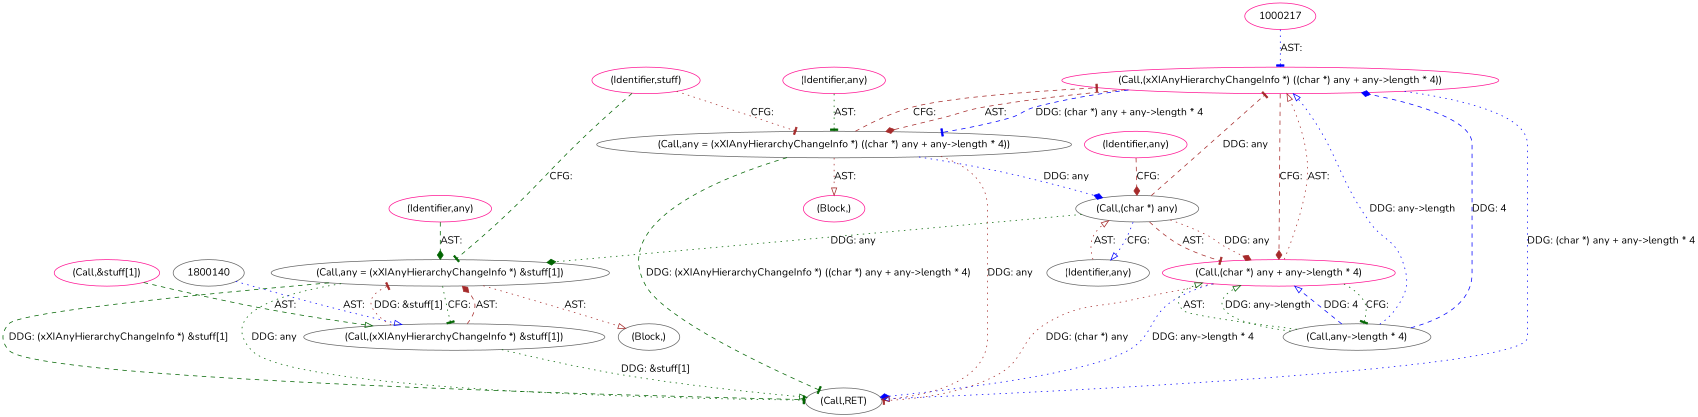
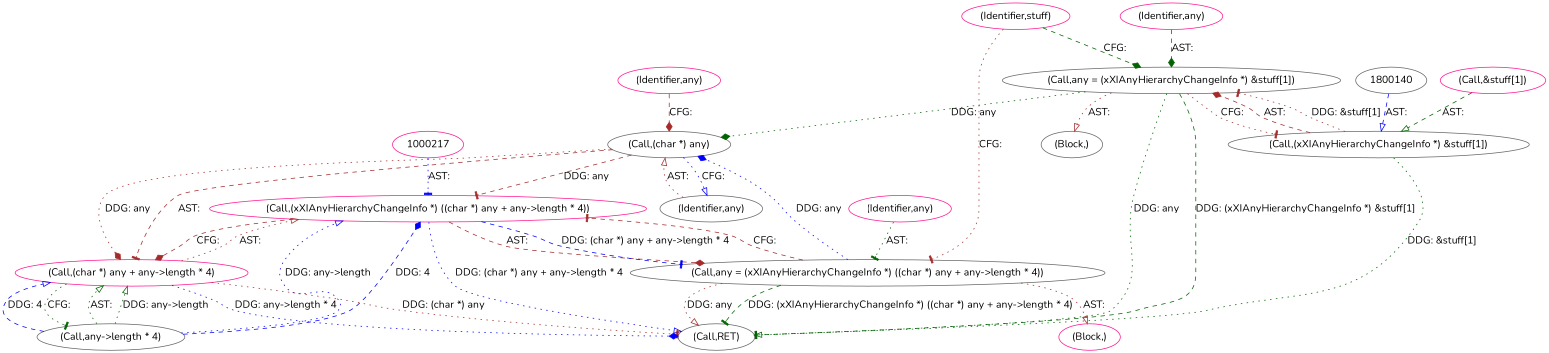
edge "(Identifier,stuff)" -> "(Call,any = (xXIAnyHierarchyChangeInfo *) &stuff[1])": arrowhead tee -> diamond
edge "(Call,(char *) any)" -> "(Call,any = (xXIAnyHierarchyChangeInfo *) &stuff[1])": reversed
edge "1800140" -> "(Call,(xXIAnyHierarchyChangeInfo *) &stuff[1])": style dotted -> dashed
edge "(Call,any = (xXIAnyHierarchyChangeInfo *) &stuff[1])" -> "(Call,(xXIAnyHierarchyChangeInfo *) &stuff[1])": color darkgreen -> brown
